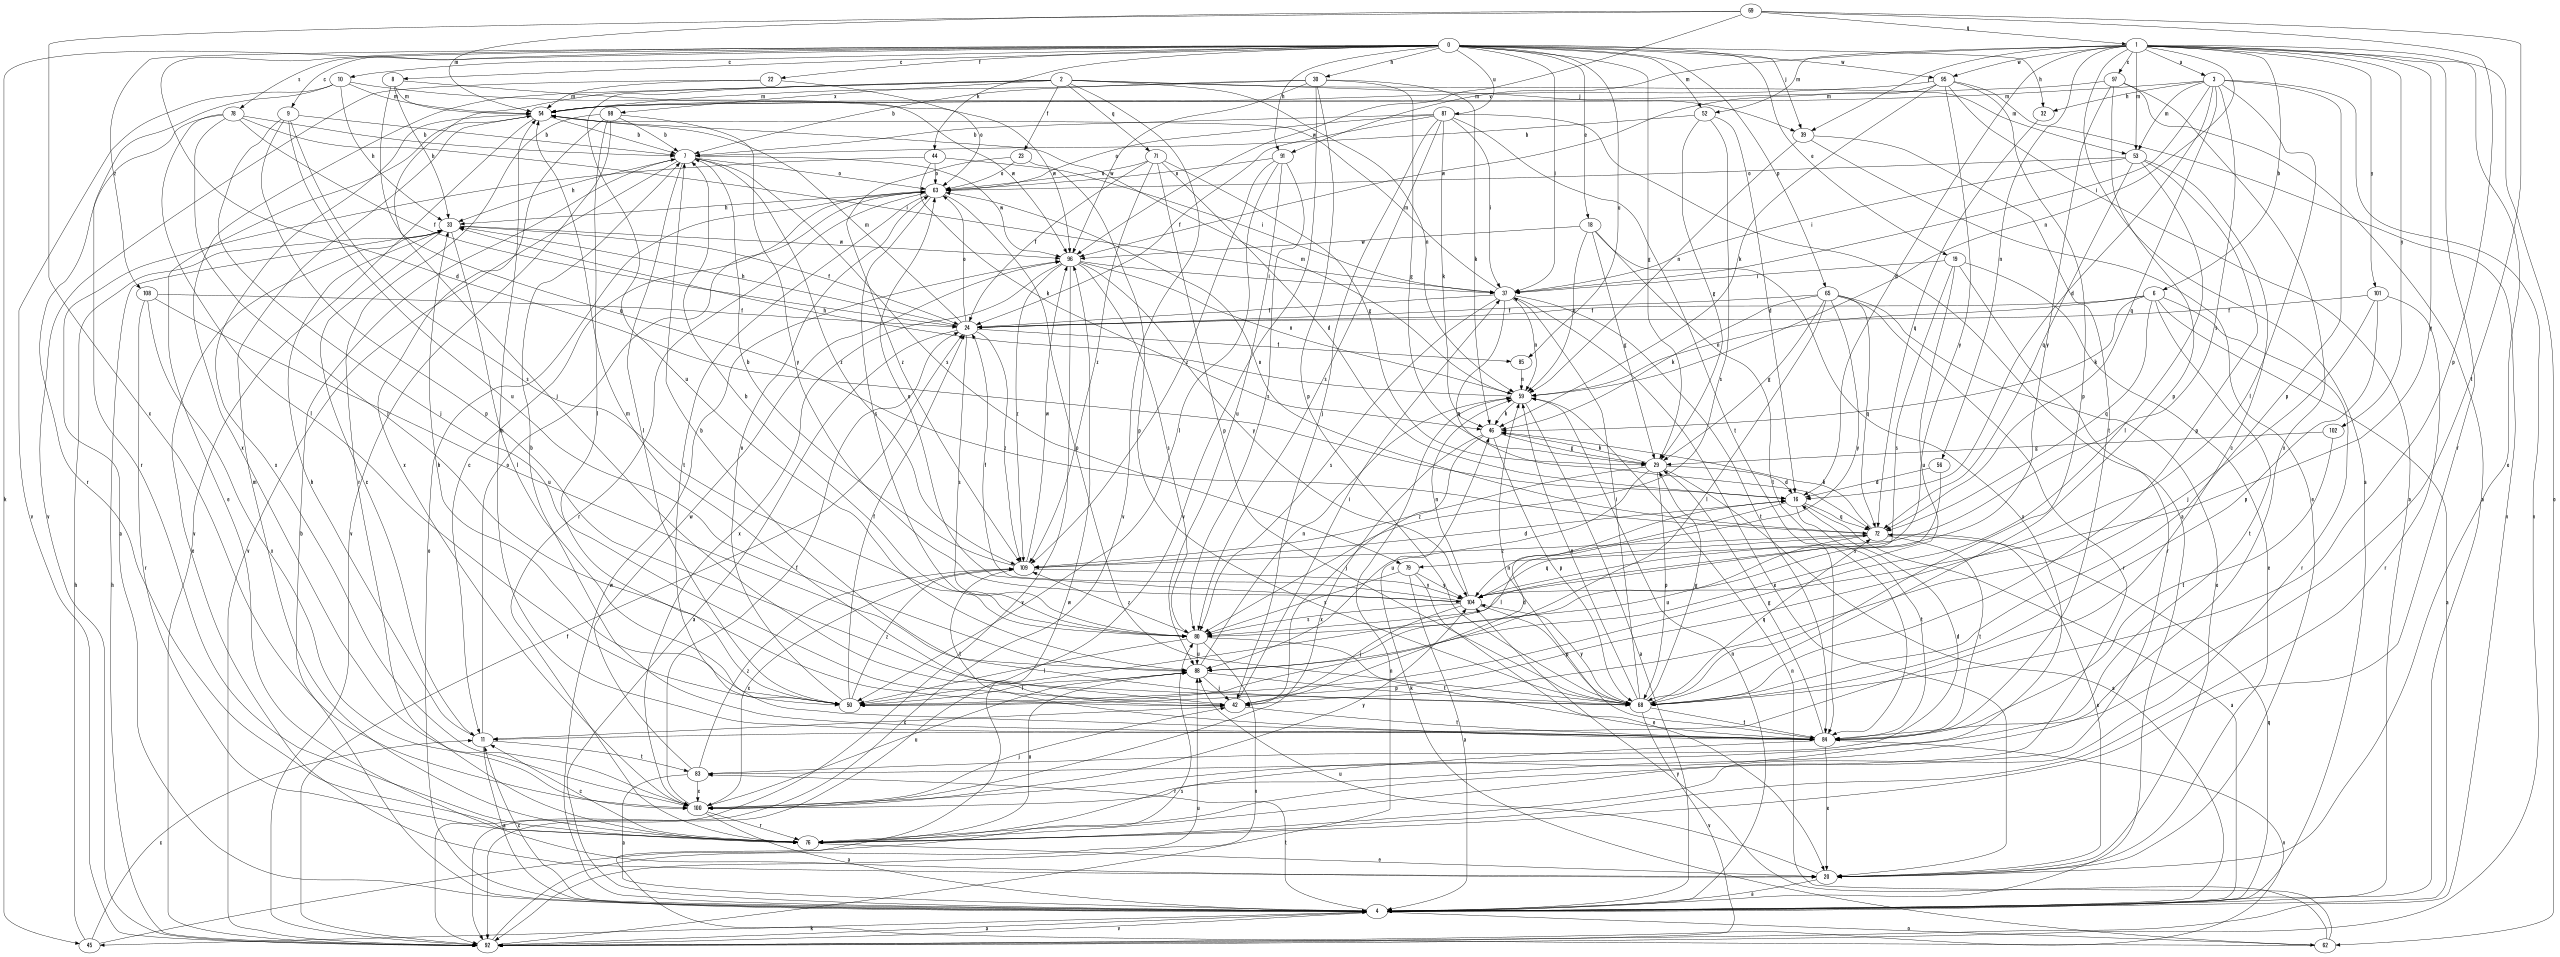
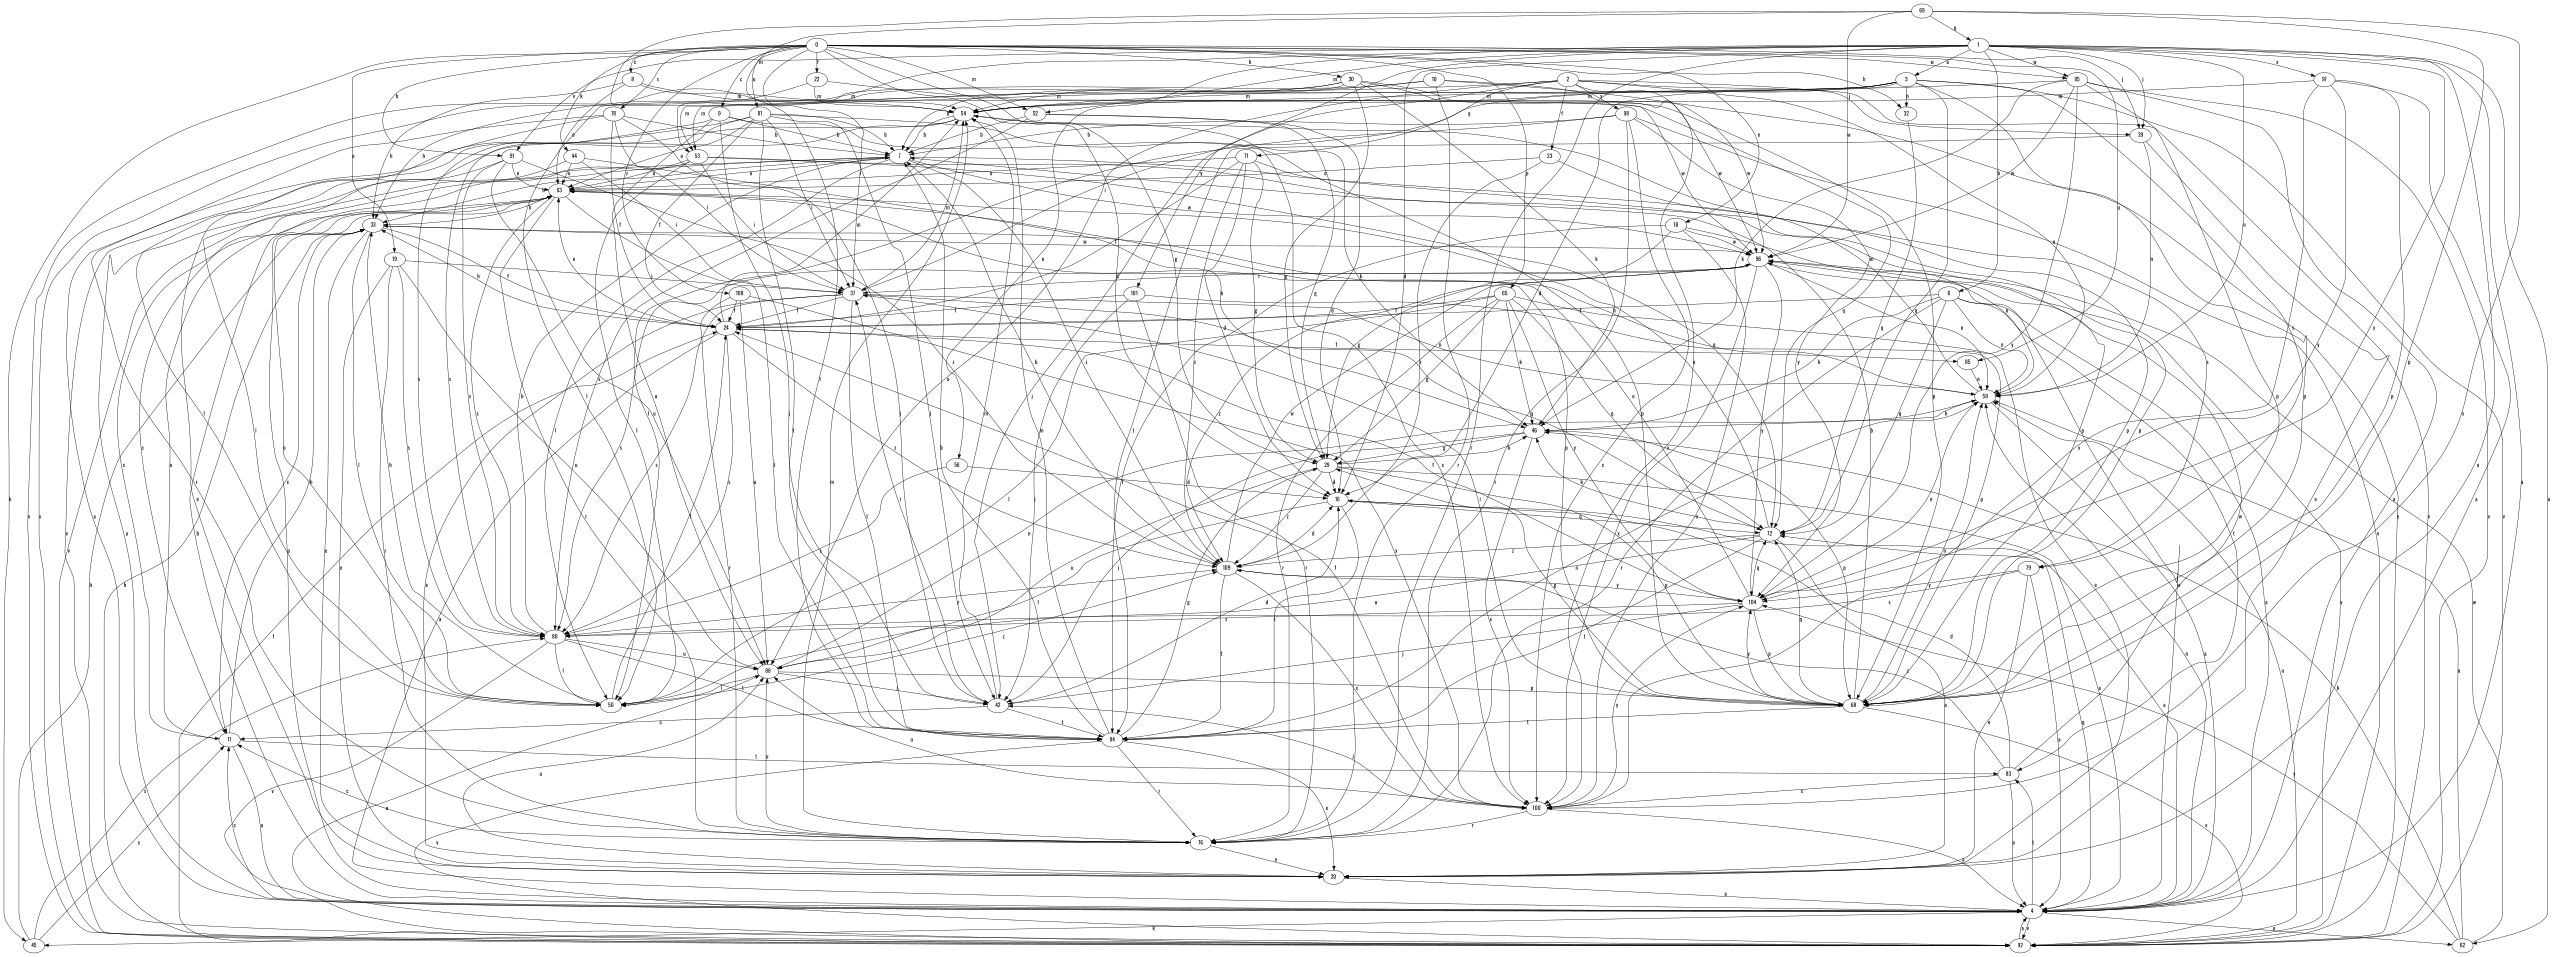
edge "0" -> "10": removed, label "c"
node "102": removed
